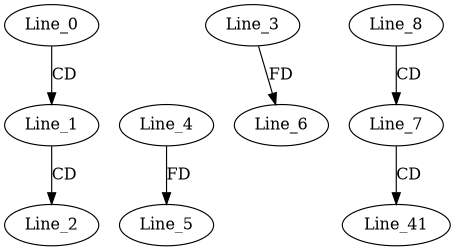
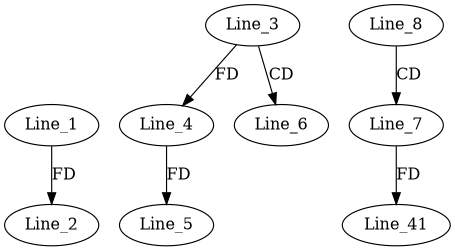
node "Line_0": removed
edge "Line_3" -> "Line_4": added, label "FD"
edge "Line_3" -> "Line_6": label "FD" -> "CD"
edge "Line_1" -> "Line_2": label "CD" -> "FD"
edge "Line_7" -> "Line_41": label "CD" -> "FD"
